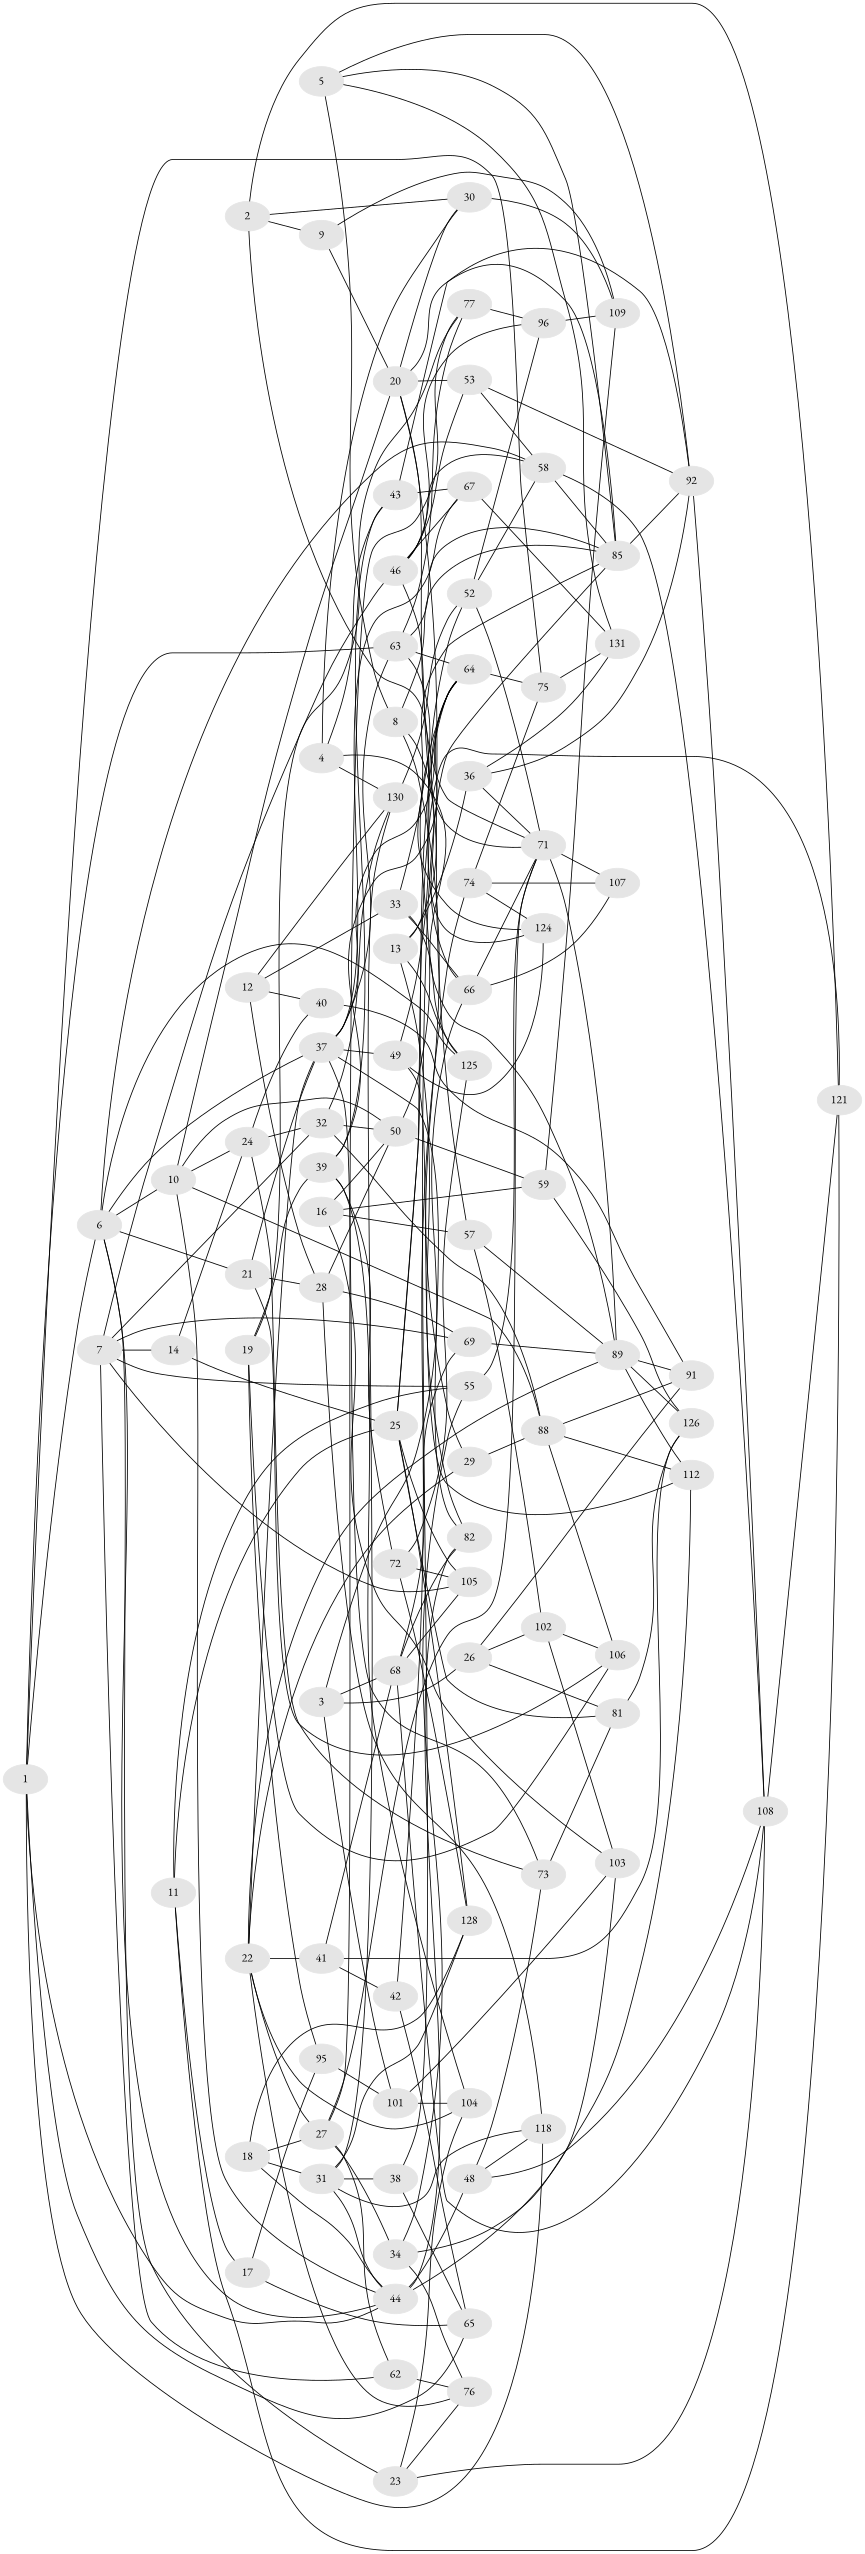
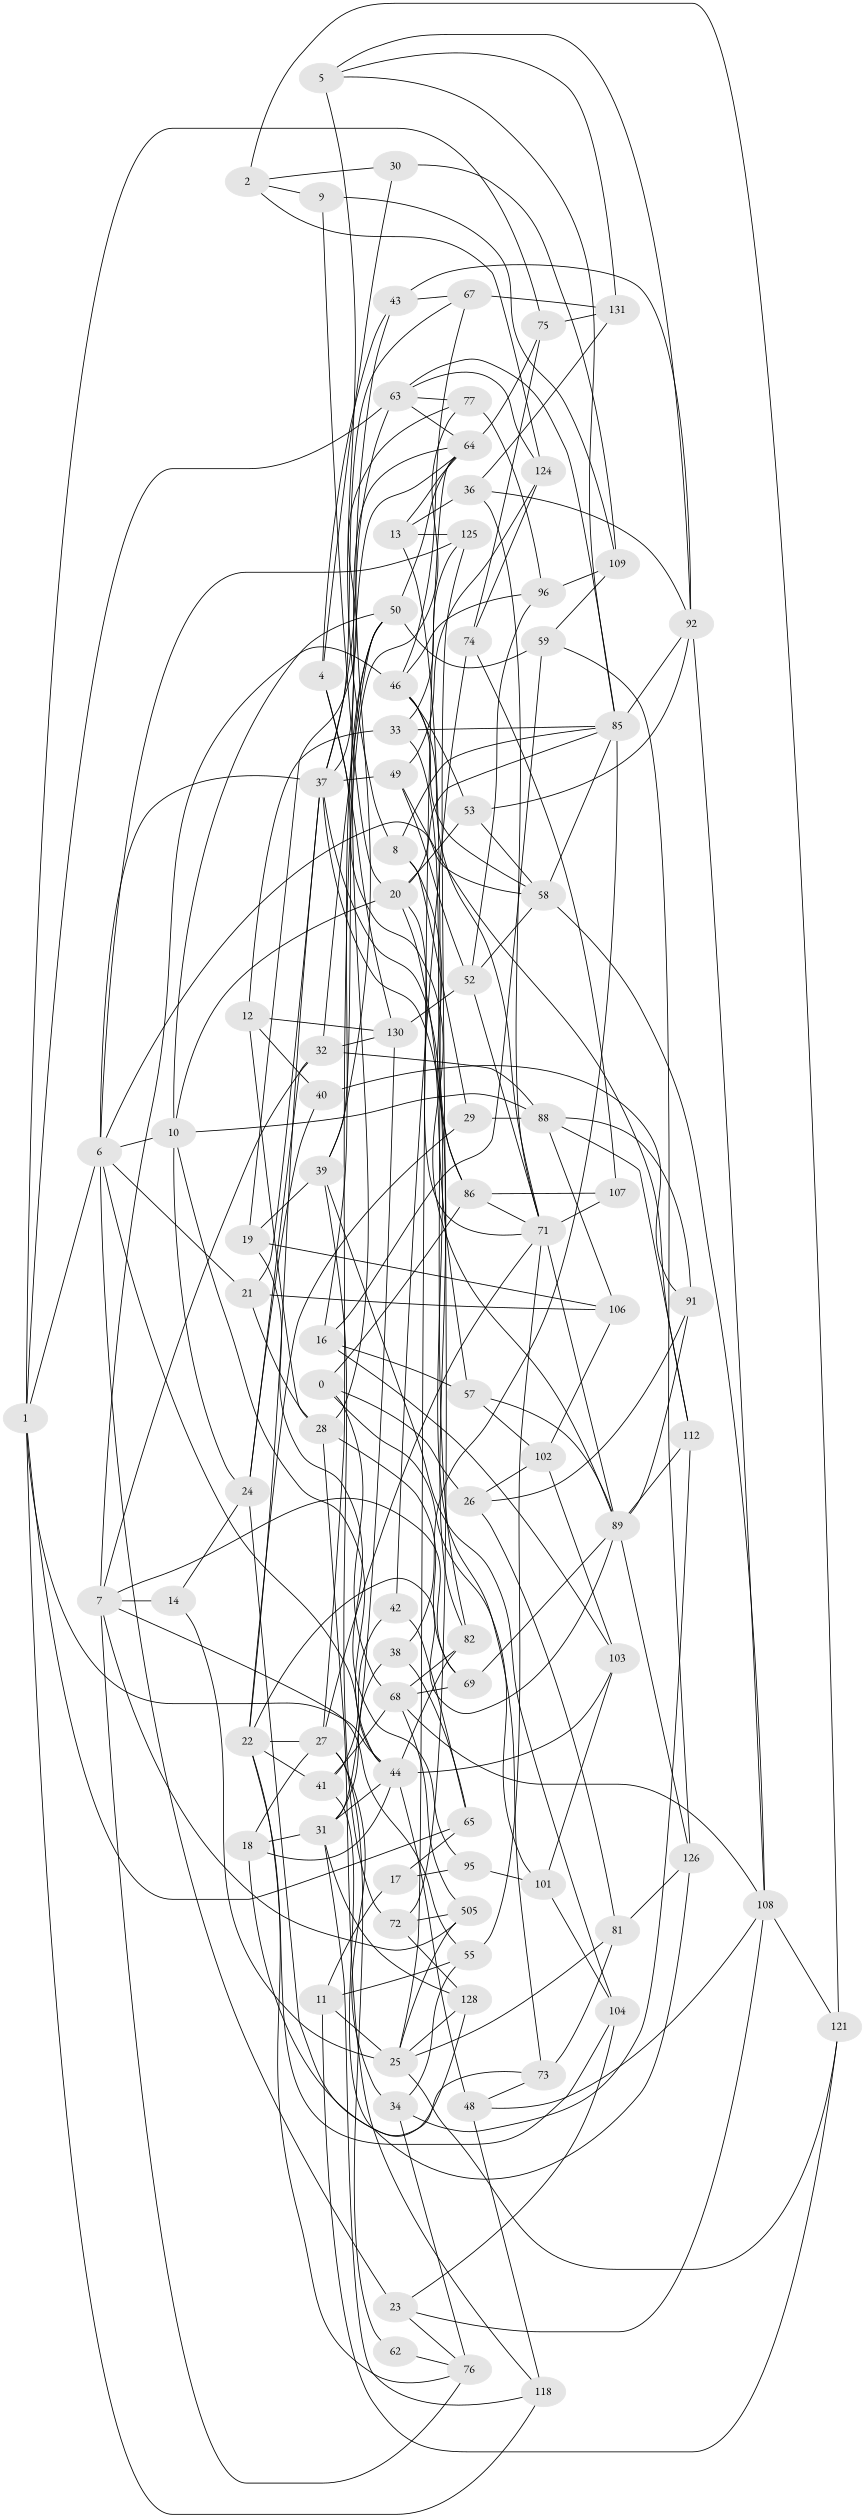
edge "30" -- "20": removed
node "66": label "66" -> "86"
node "105": label "105" -> "505"
node "3": label "3" -> "0"
edge "7" -- "62": now "7" -- "76"
